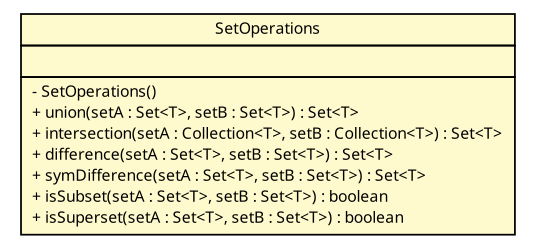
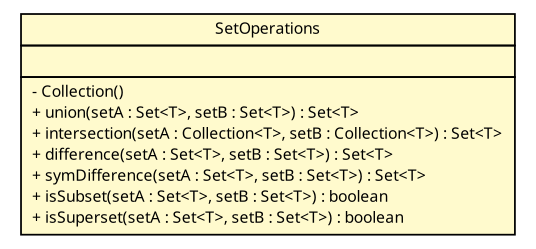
node "SetOperations": text "- SetOperations()" -> "- Collection()"
